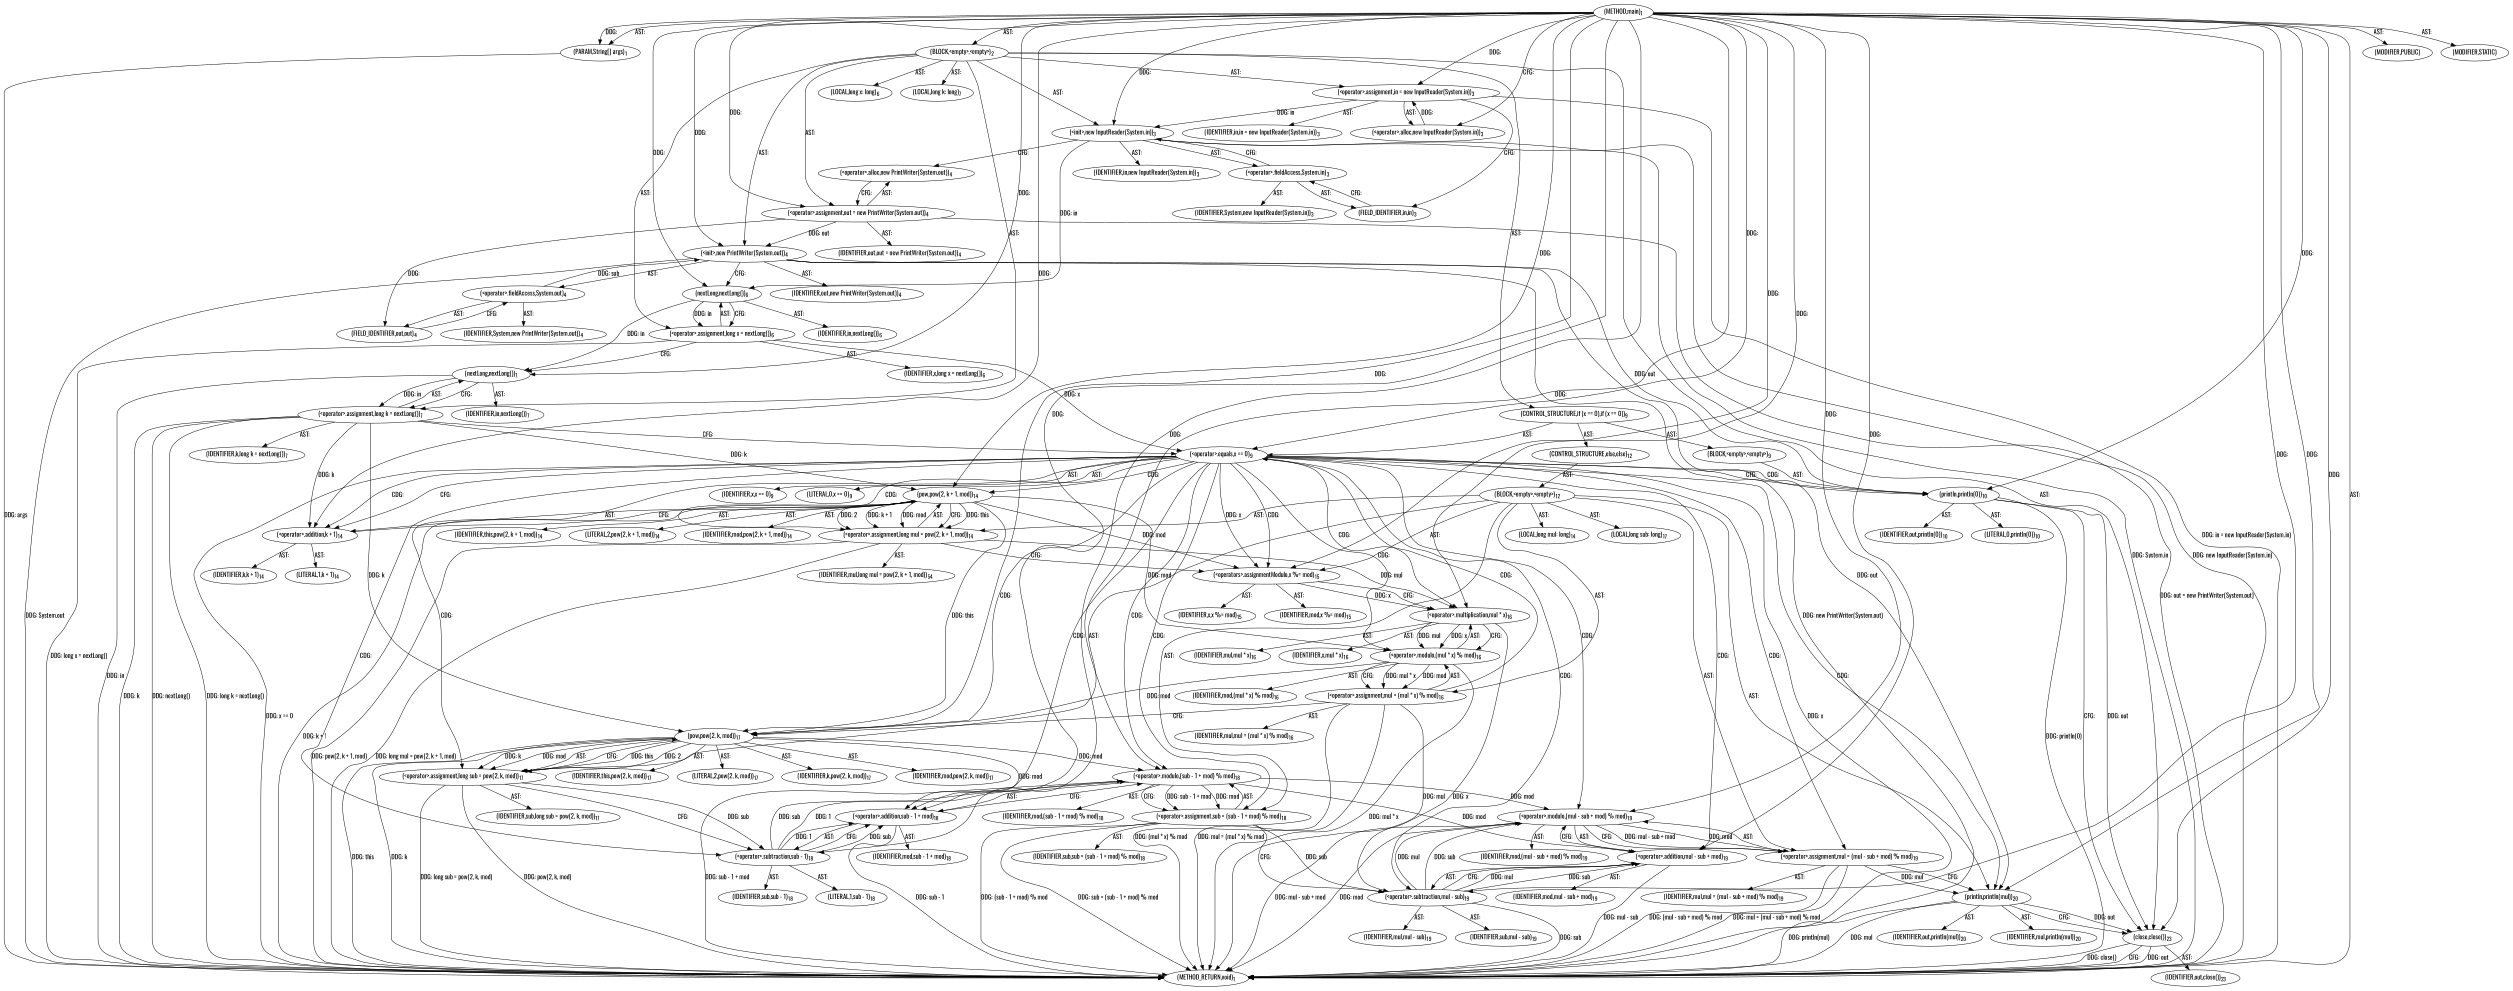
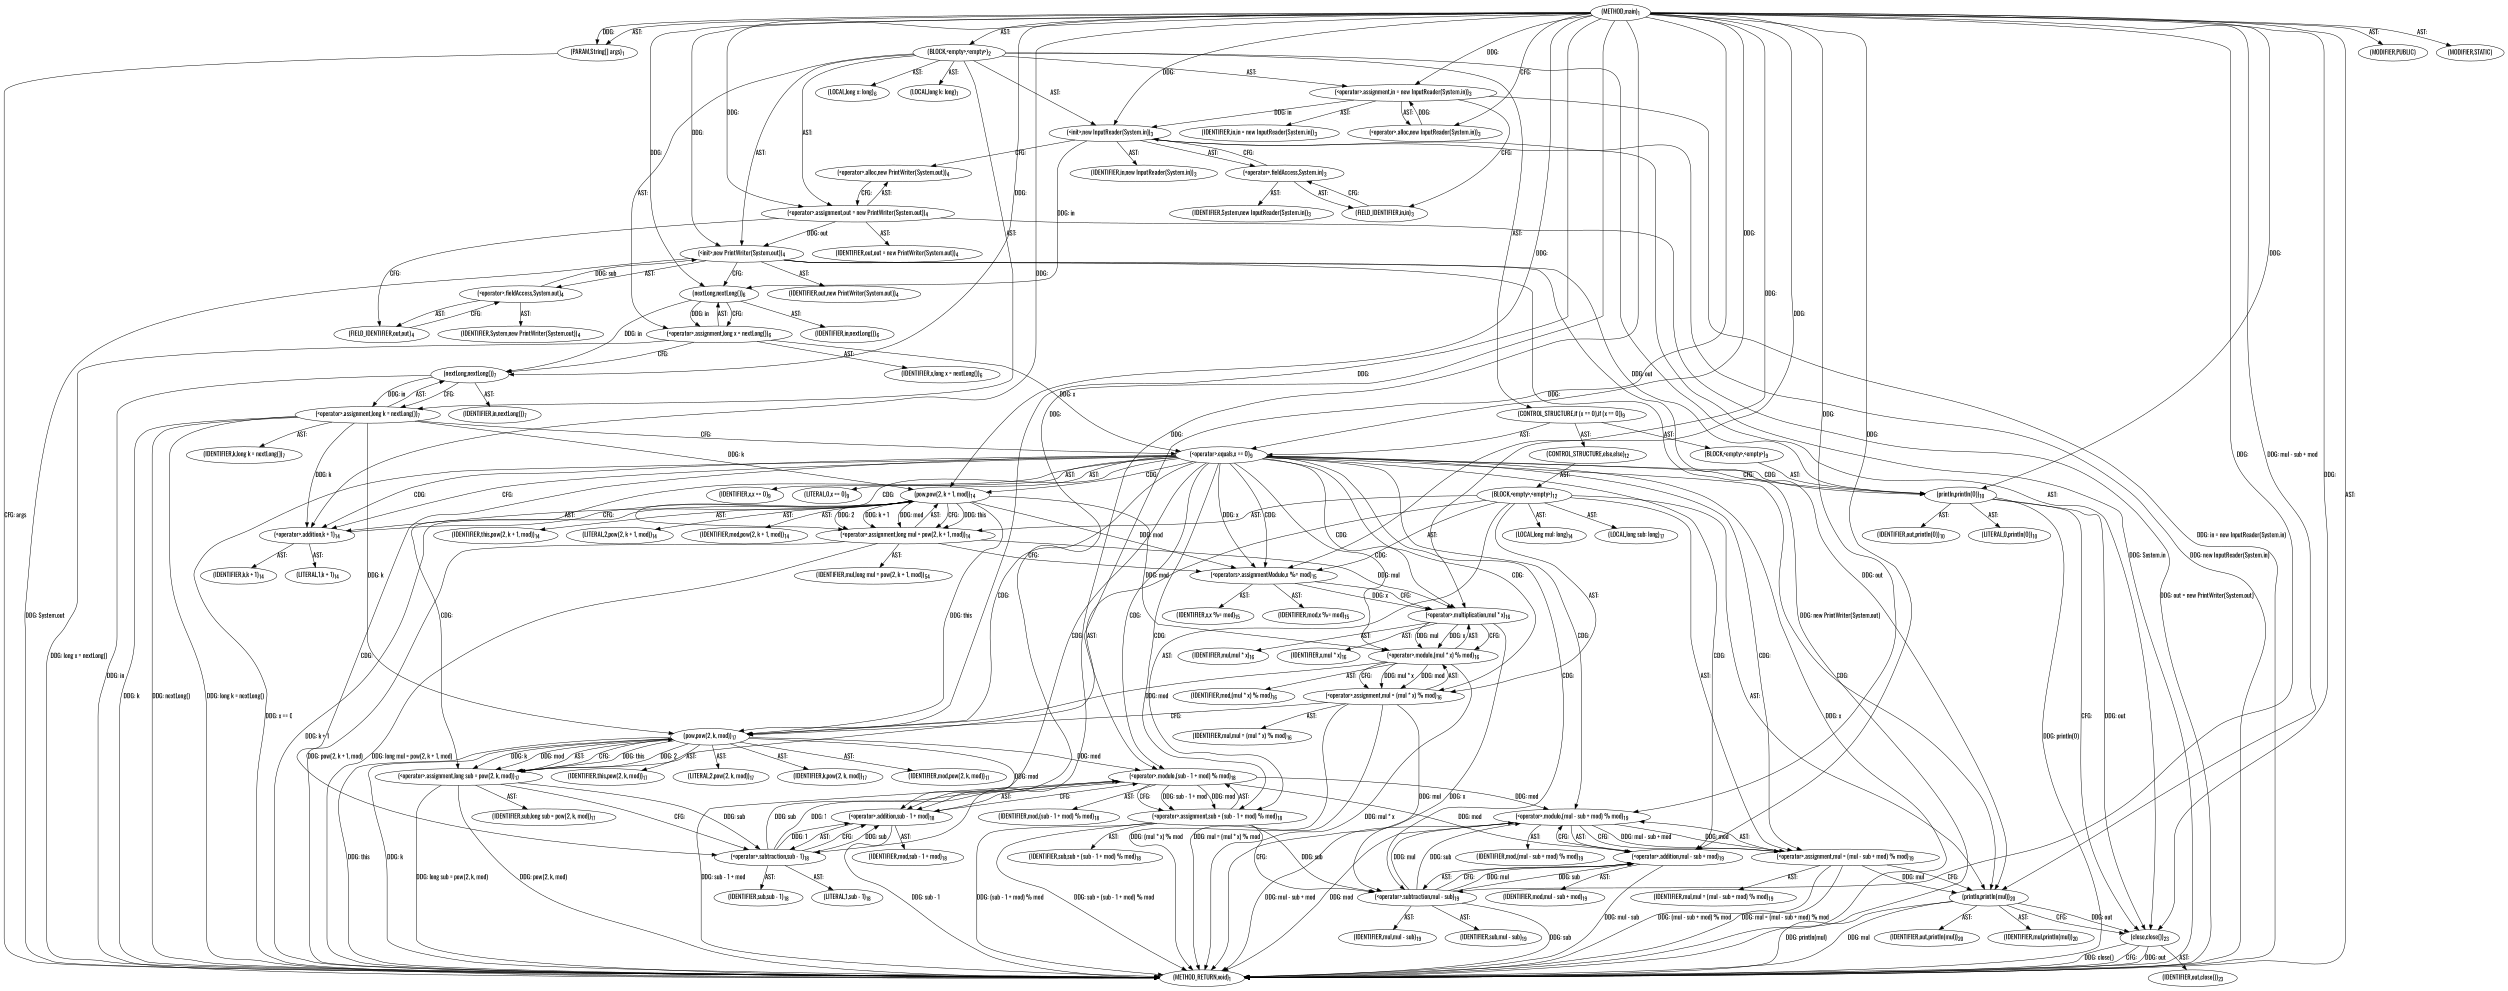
edge "(<operator>.assignment,out = new PrintWriter(System.out))" -> "(FIELD_IDENTIFIER,out,out)": label "DDG: " -> "CFG: "
edge "(METHOD,main)" -> "(println,println(mul))": label "DDG: " -> "DDG: mul - sub + mod"
edge "(PARAM,String[] args)" -> "(METHOD_RETURN,void)": label "DDG: args" -> "CFG: args"
edge "(<operator>.assignment,mul = (mul * x) % mod)" -> "(<operator>.equals,x == 0)": reversed
